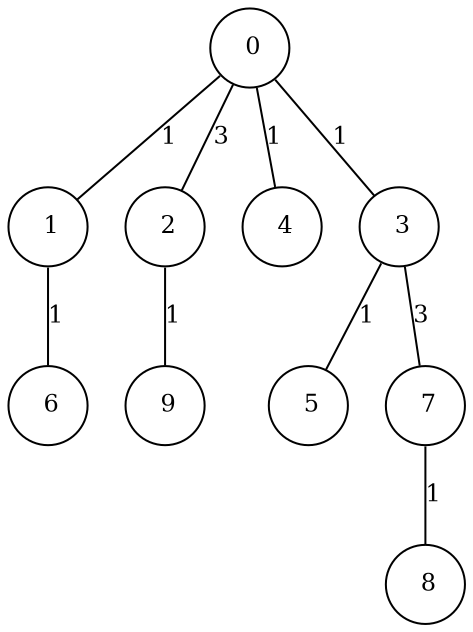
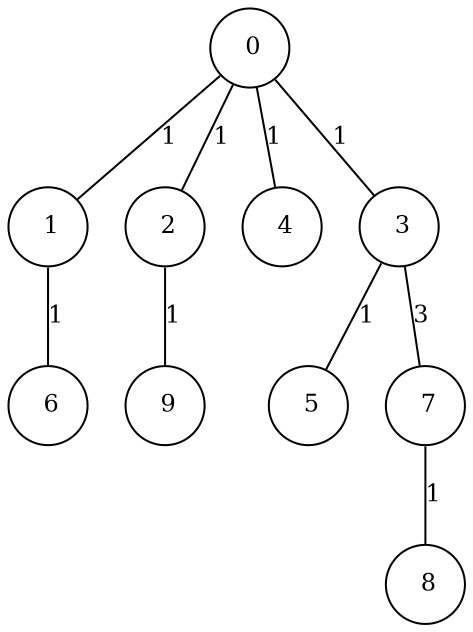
edge "0" -- "2": label "3" -> "1"
